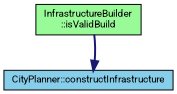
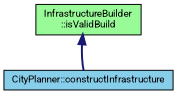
edge "InfrastructureBuilder ::isValidBuild" -> "CityPlanner::constructInfrastructure": reversed
